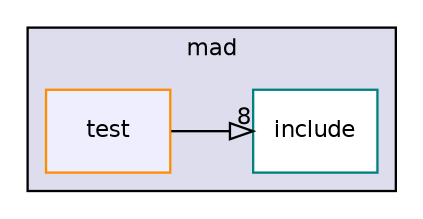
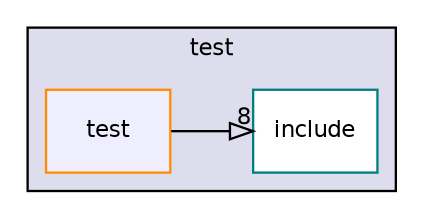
cluster "mad": label "mad" -> "test"
